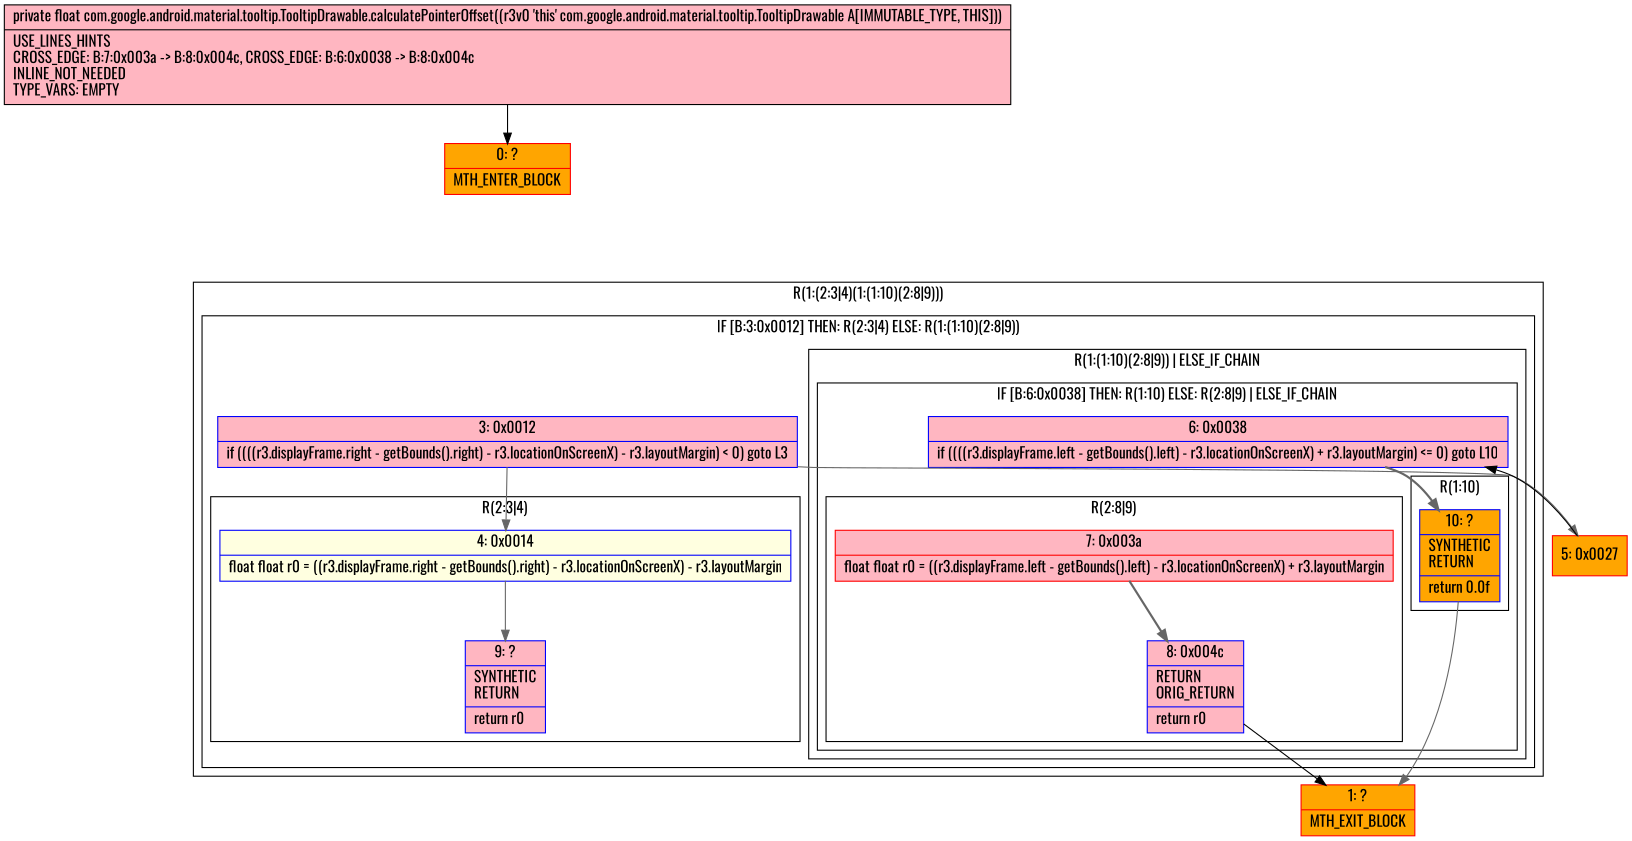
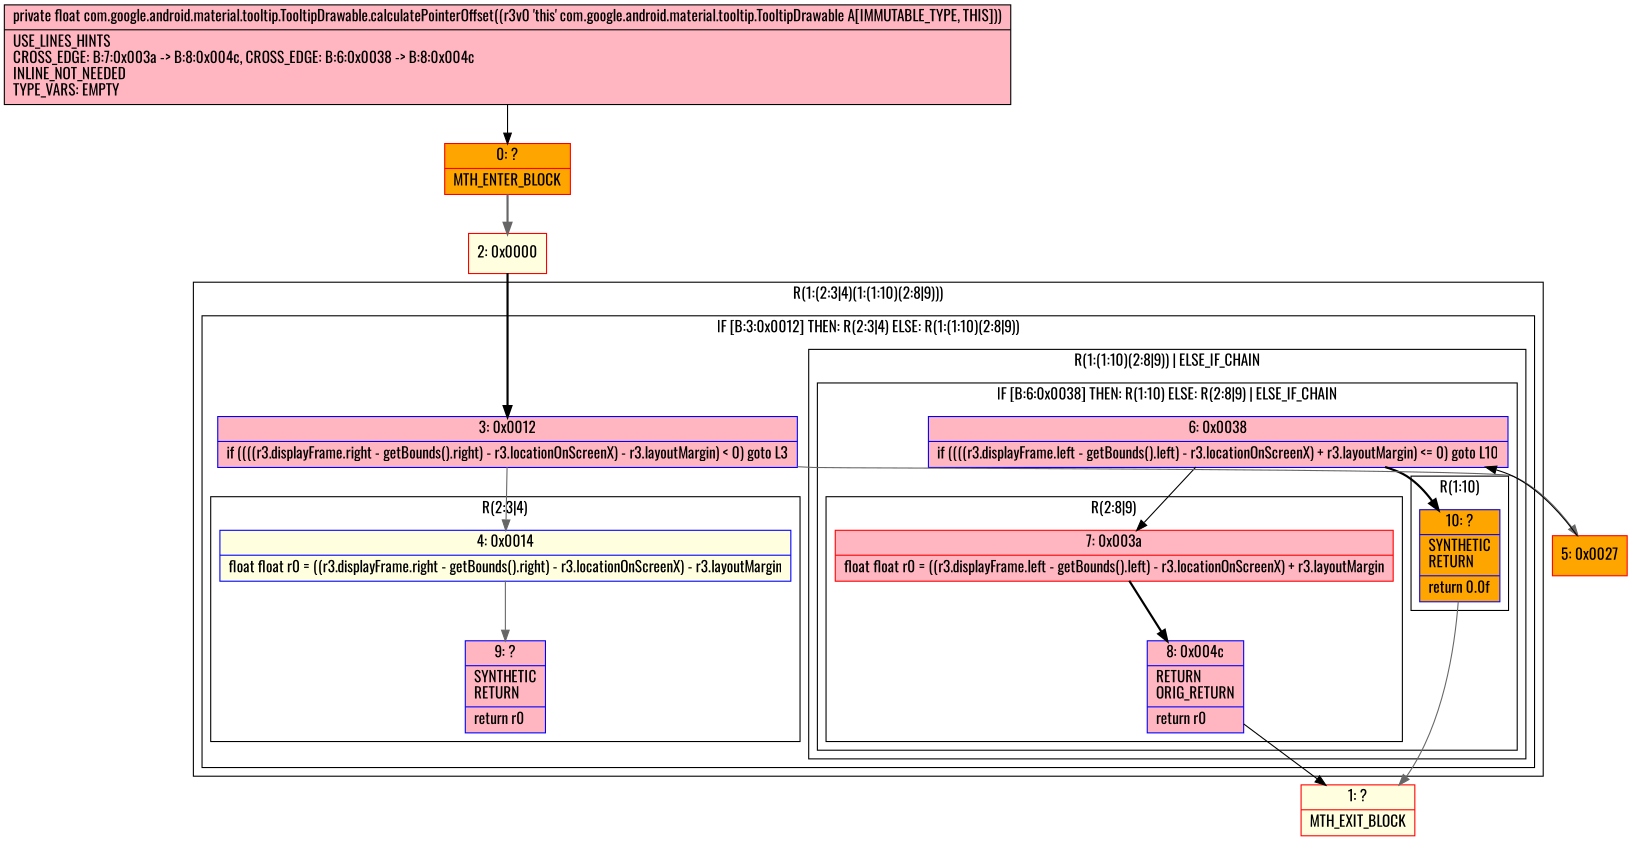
node "2: 0x0000": added
edge "6: 0x0038" -> "10: ?": color gray40 -> black
edge "6: 0x0038" -> "7: 0x003a": added
edge "7: 0x003a" -> "8: 0x004c": color gray40 -> black
node "1: ?": fillcolor orange -> lightyellow
